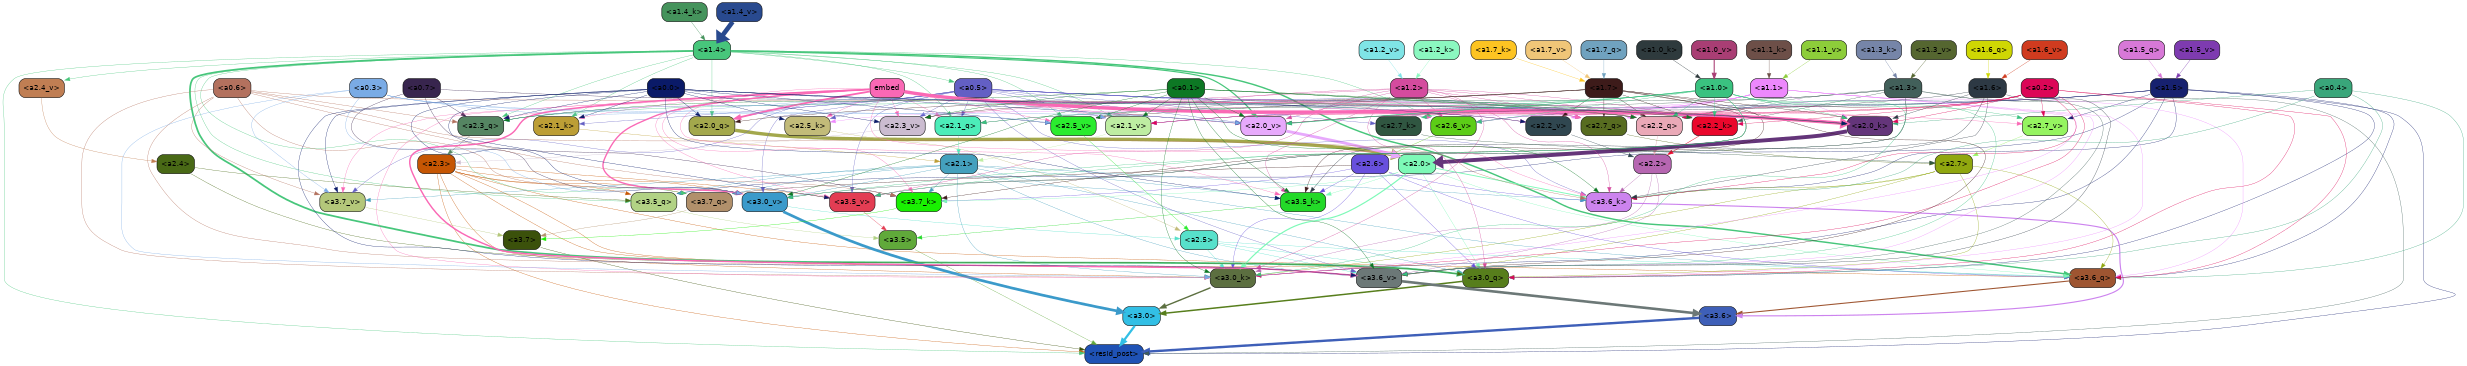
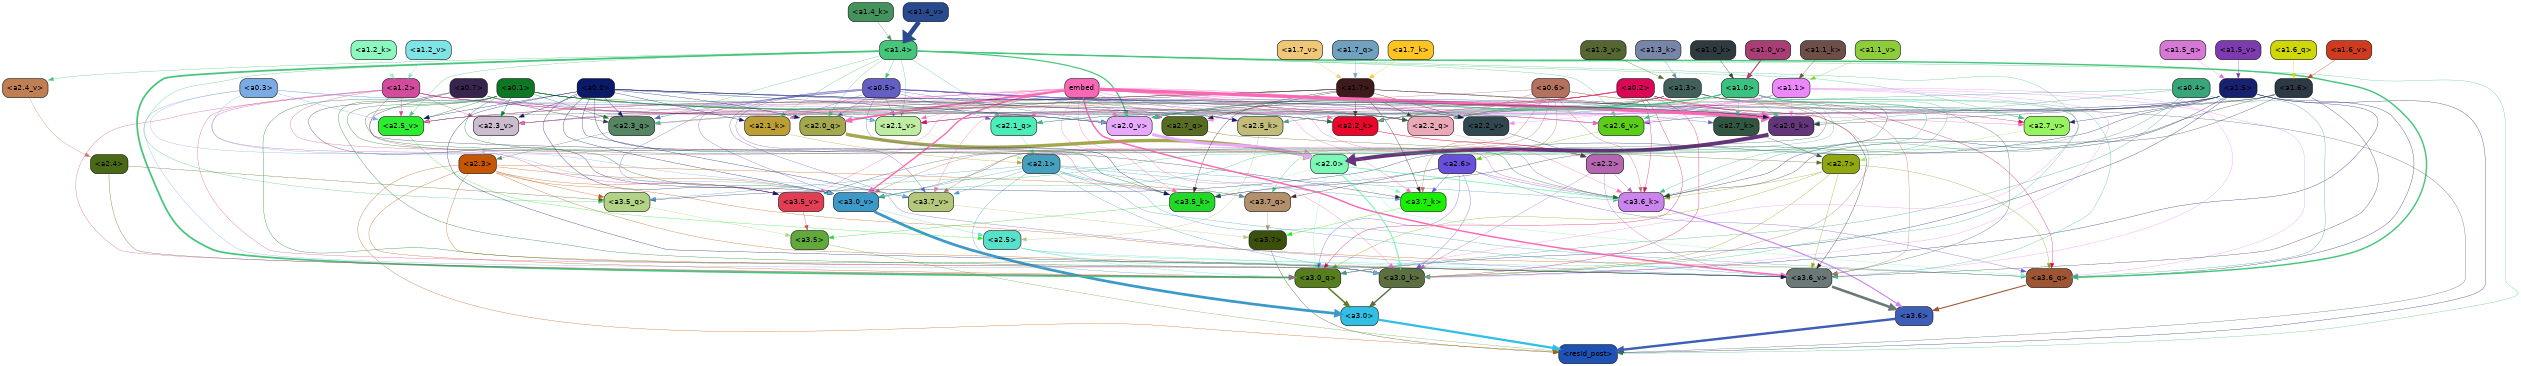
edge "<a1.4>" -> "<a2.7_v>": added
edge "<a0.4>" -> "<a2.5_k>": added
edge "<a1.0>" -> "<a3.6_k>": added
